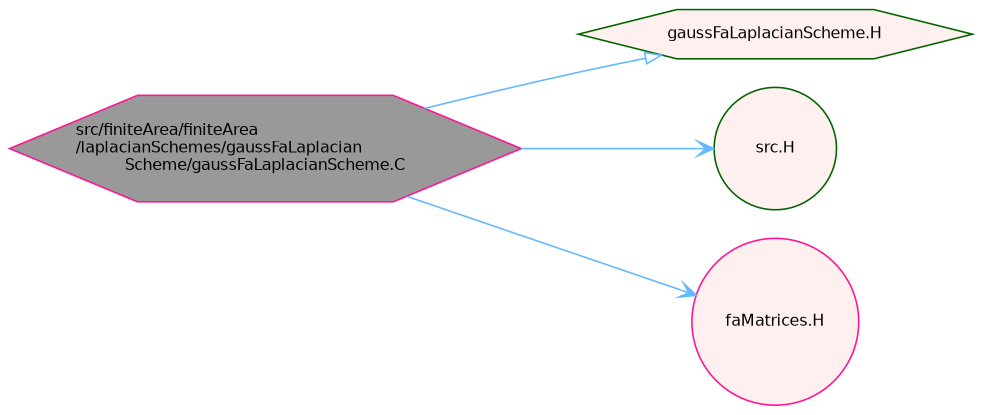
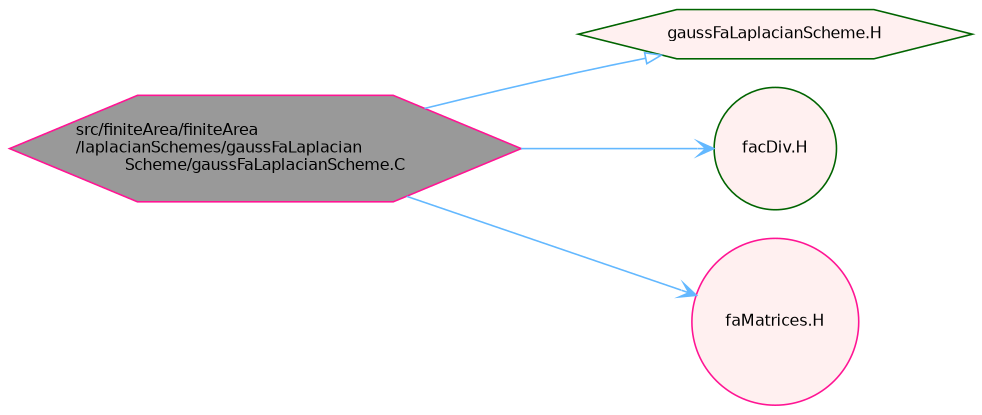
node "src.H": label "src.H" -> "facDiv.H"
